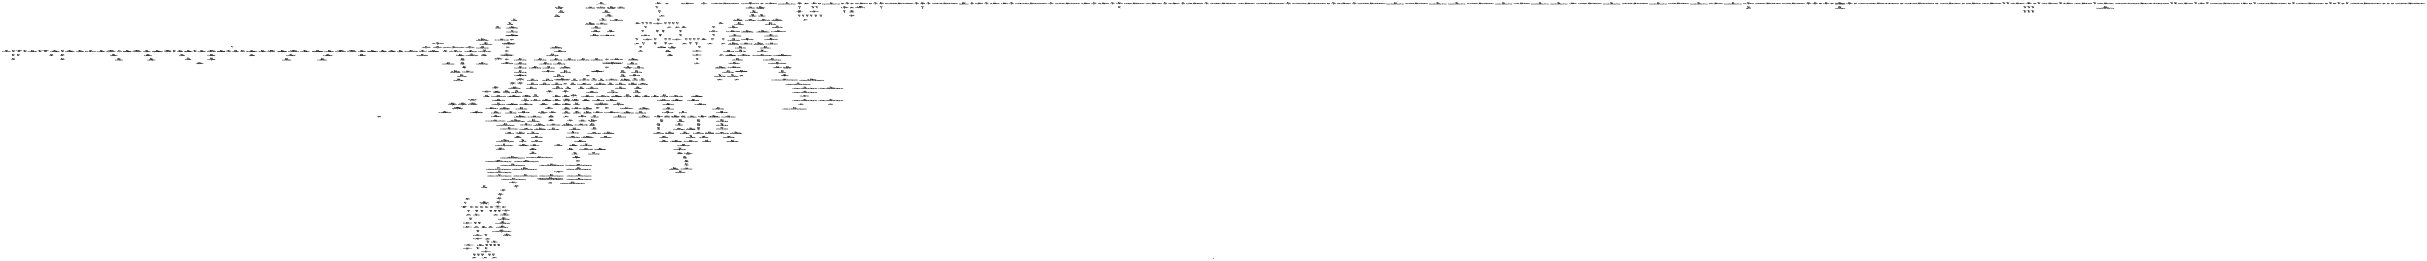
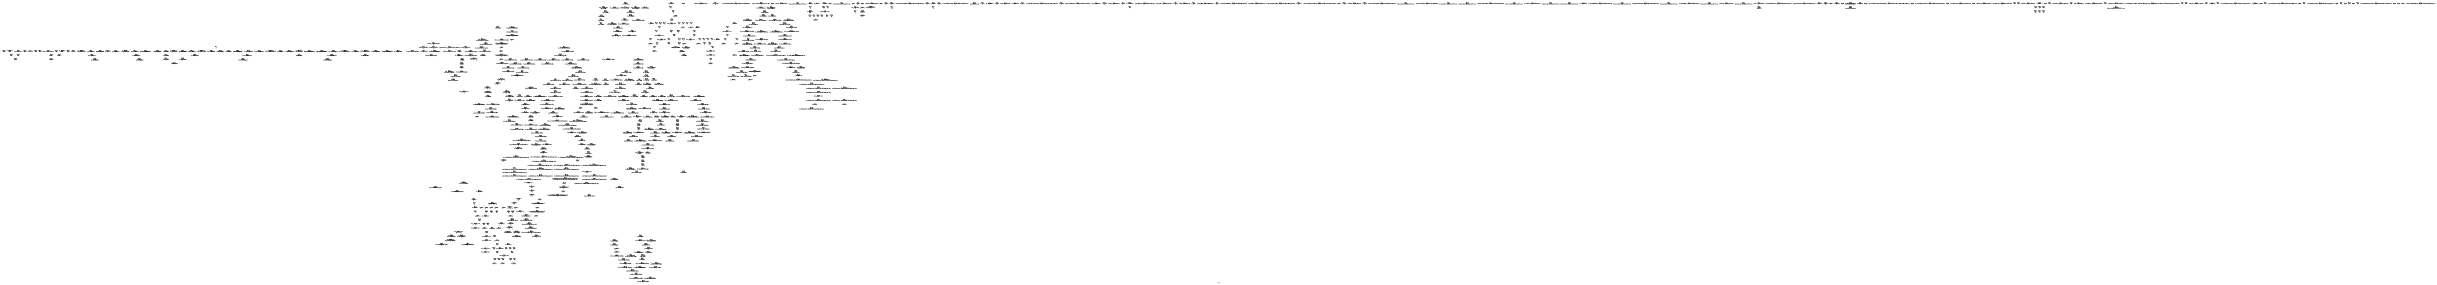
node "NodeID: 255": added
